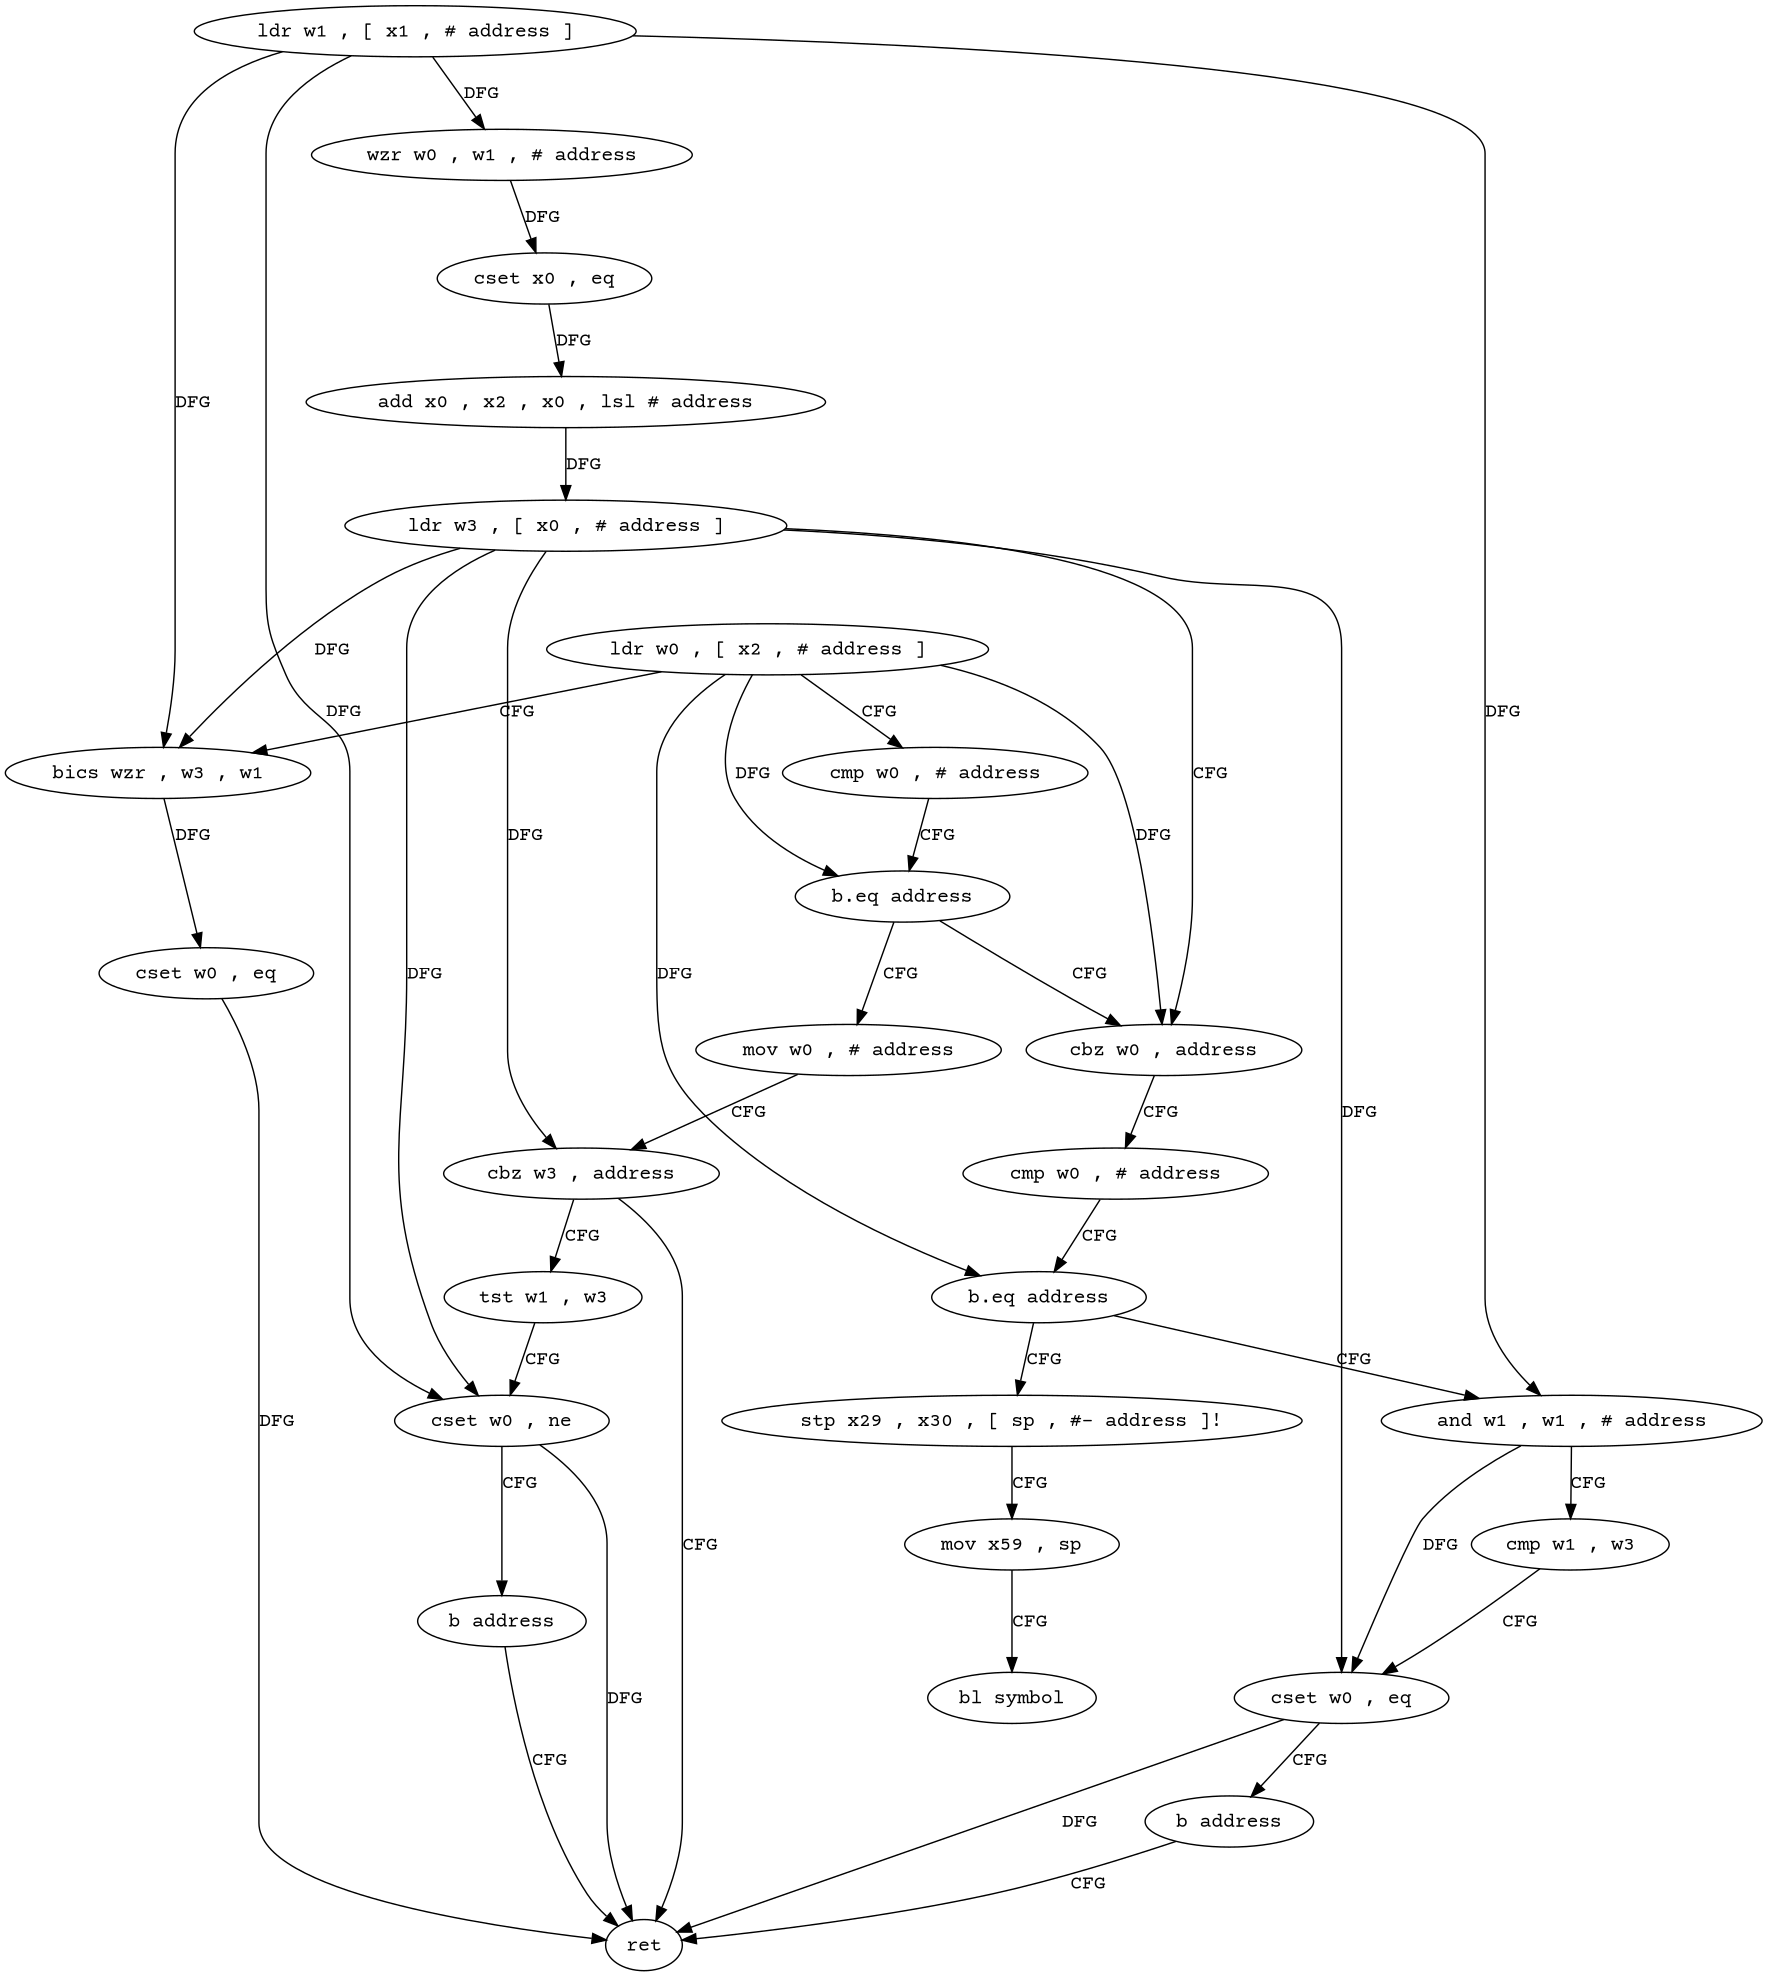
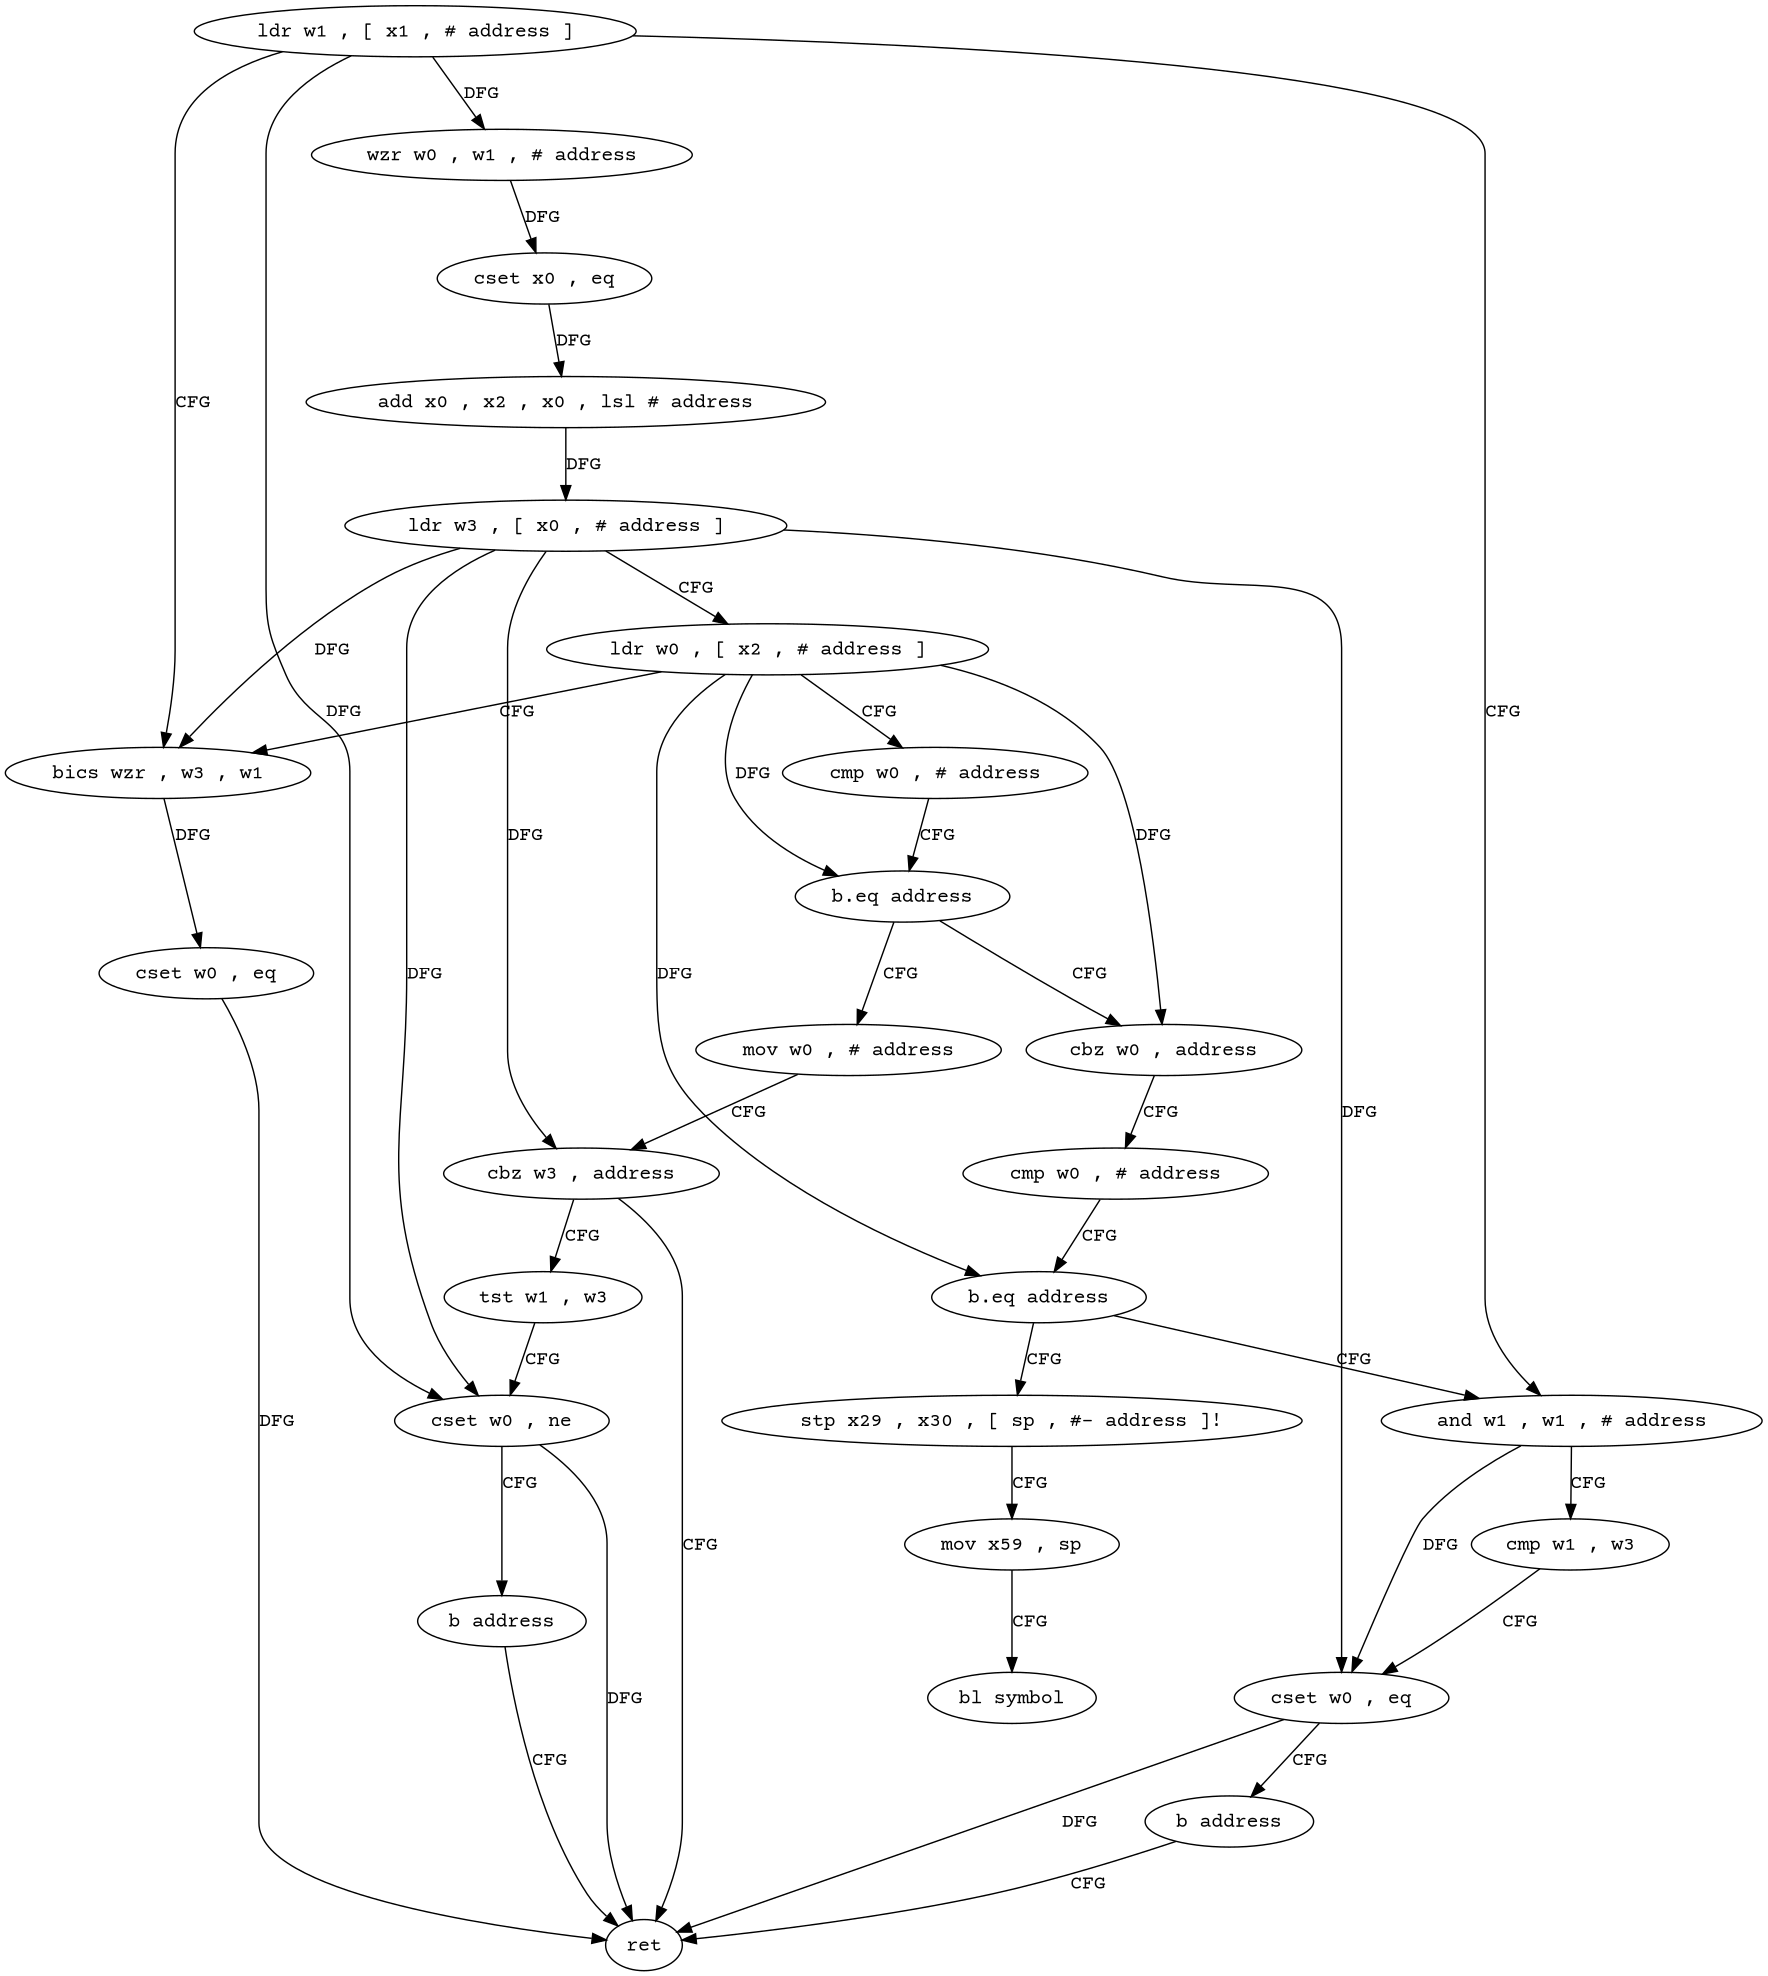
edge "ldr w1 , [ x1 , # address ]" -> "bics wzr , w3 , w1": label "DFG" -> "CFG"
edge "ldr w3 , [ x0 , # address ]" -> "cbz w0 , address": now "ldr w3 , [ x0 , # address ]" -> "ldr w0 , [ x2 , # address ]"
edge "ldr w1 , [ x1 , # address ]" -> "and w1 , w1 , # address": label "DFG" -> "CFG"
